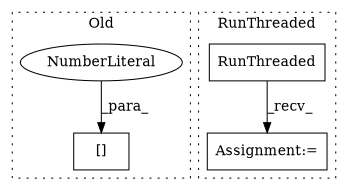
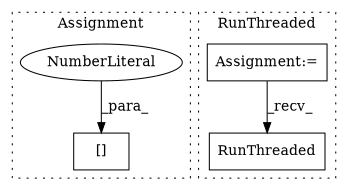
cluster "Old": label "Old" -> "Assignment"
edge "RunThreaded" -> "Assignment:=": reversed
